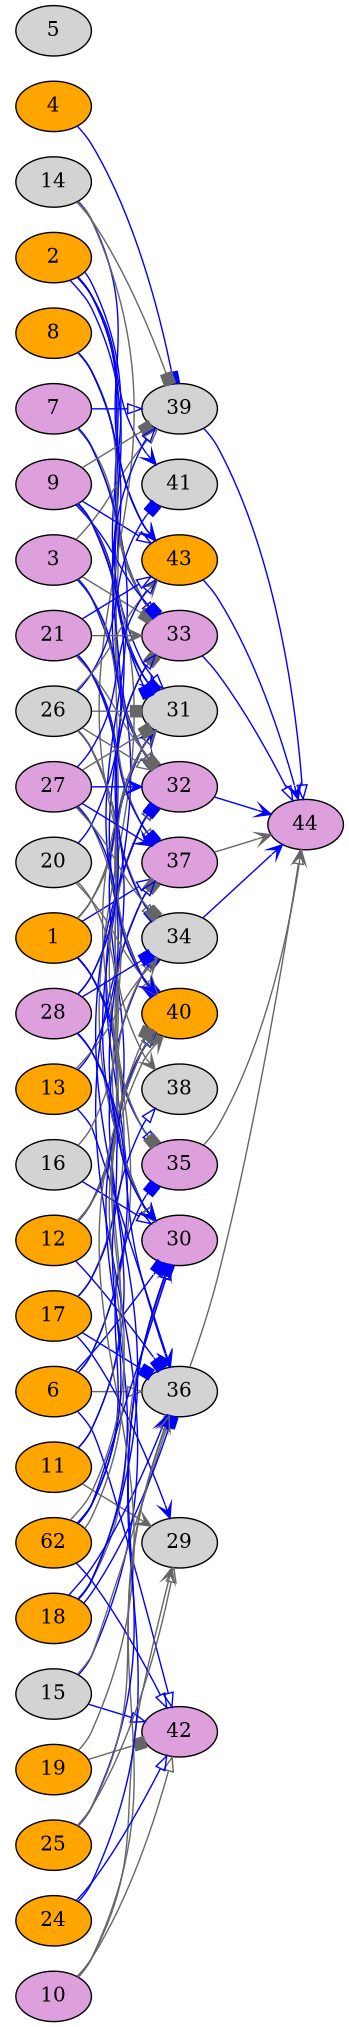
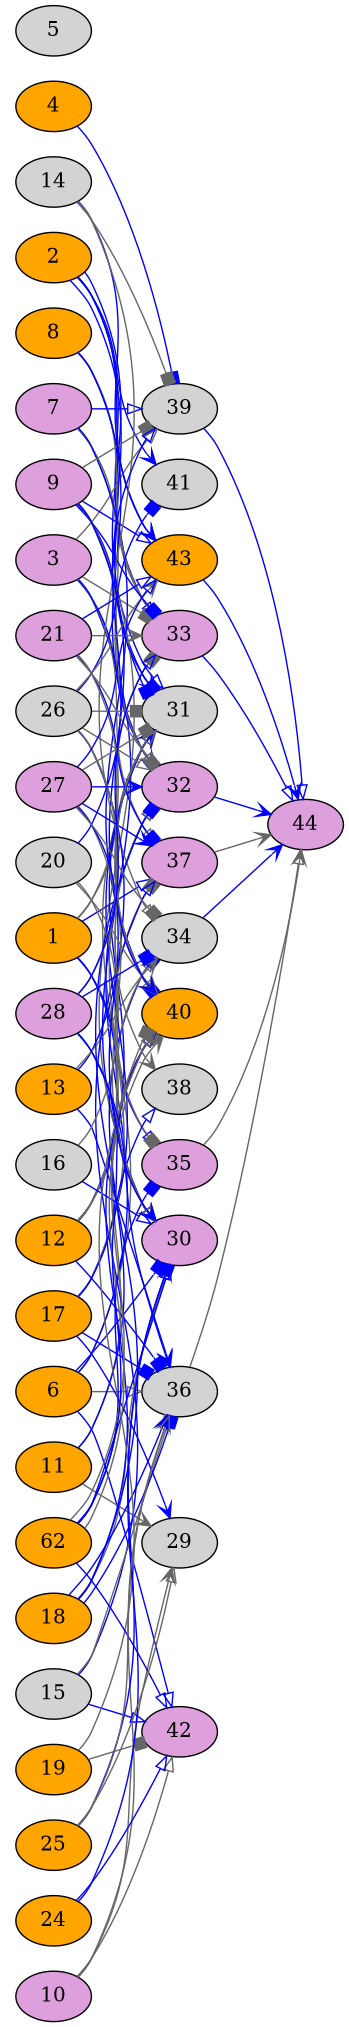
edge "21" -> "34": removed
edge "17" -> "31": added
